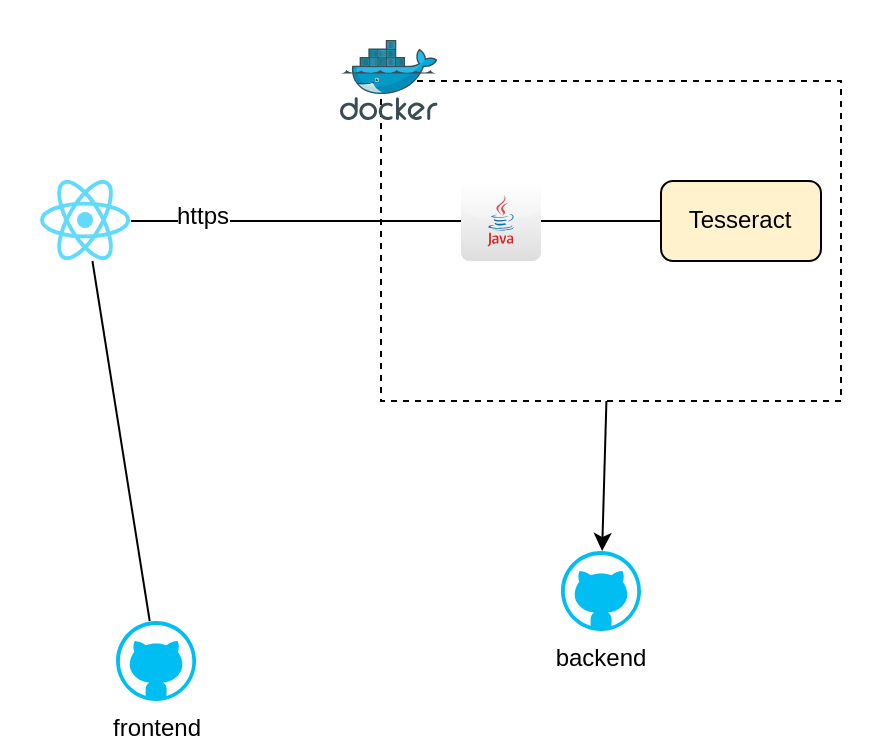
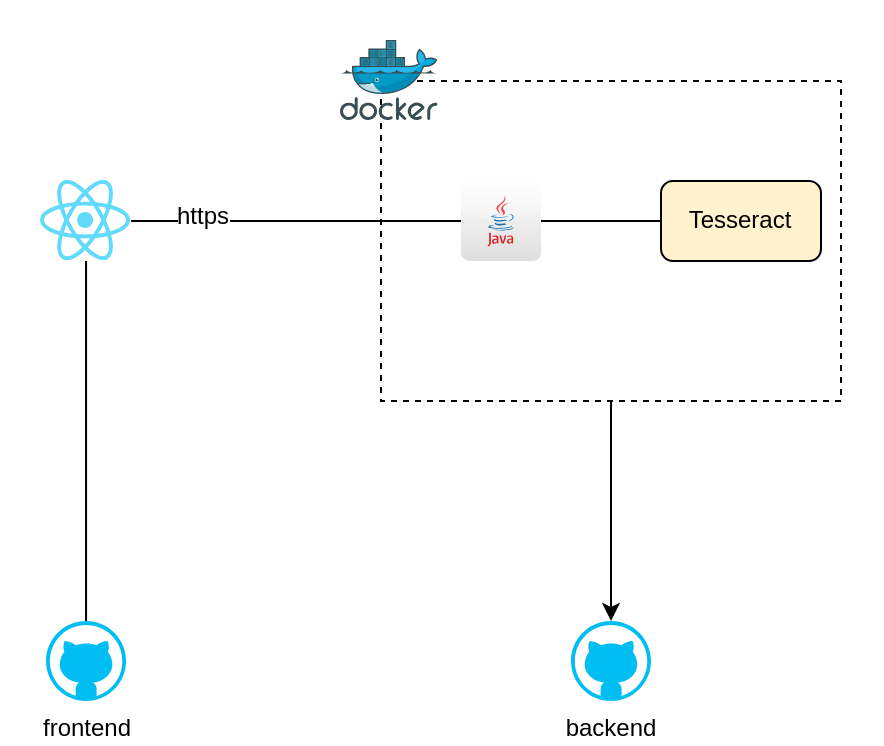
node "backend": moved (601, 591) -> (611, 661)
node "frontend": moved (156, 661) -> (86, 661)
